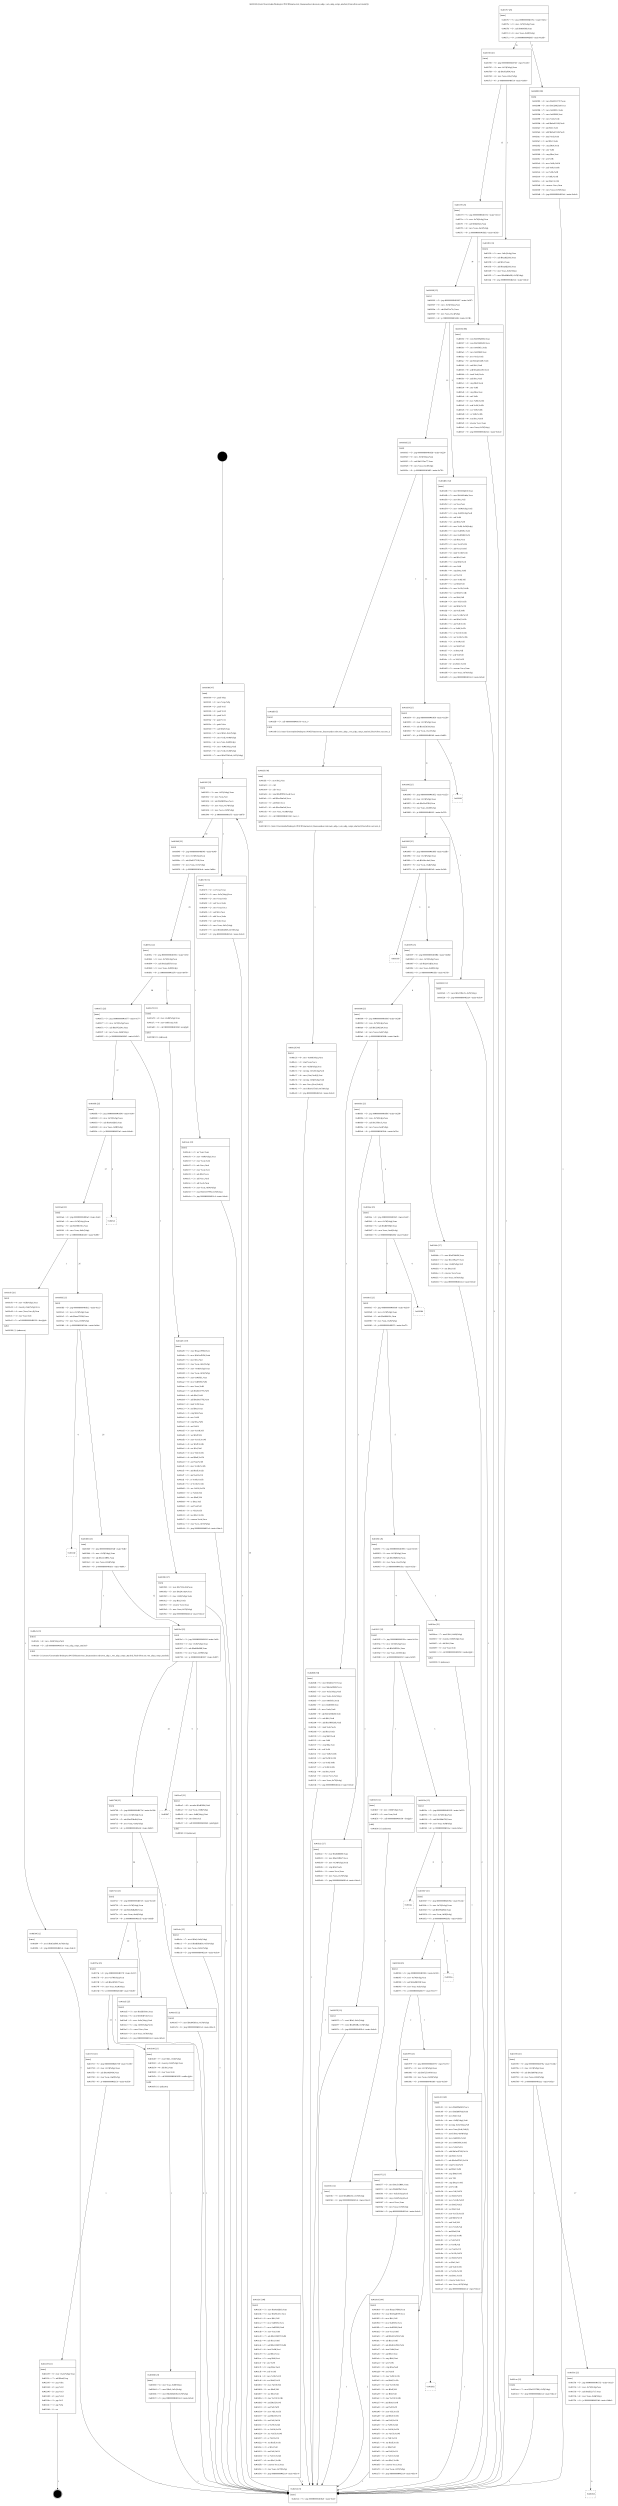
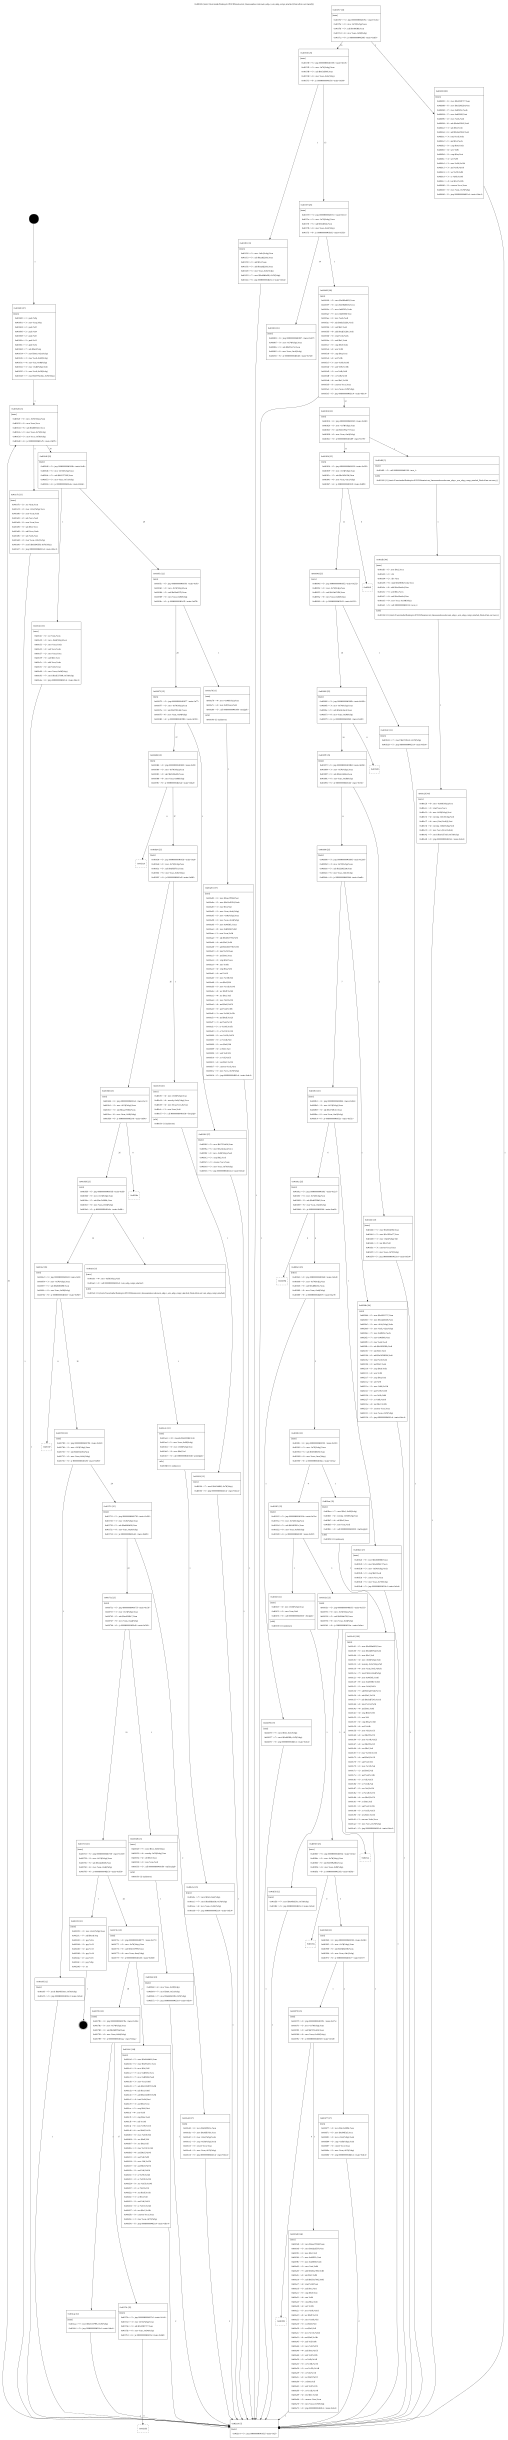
edge "0x401802 [25]" -> "0x40181b [25]": now "0x401b92 [88]" -> "0x40181b [25]"
node "0x401d46 [152]": removed
edge "0x4016ef [25]" -> "0x401ea5 [23]": now "0x401e9c [9]" -> "0x401ea5 [23]"
node "0x40176c [25]": added
